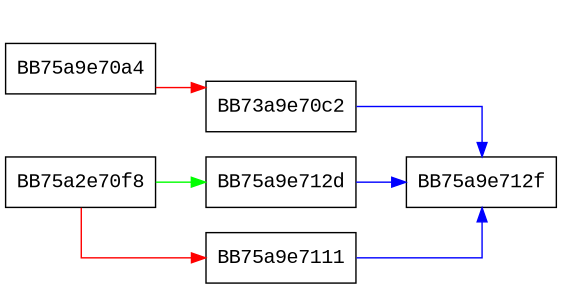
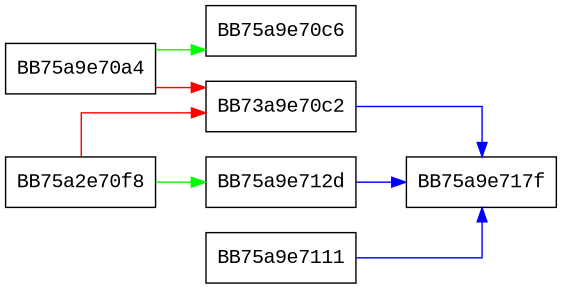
node "BB75a9e70c6": added
node "BB75a9e712f": label "BB75a9e712f" -> "BB75a9e717f"
edge "BB75a2e70f8" -> "BB75a9e7111": now "BB75a2e70f8" -> "BB73a9e70c2"
